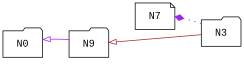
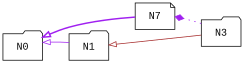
edge "N7" -> "N0": added
node "N9": label "N9" -> "N1"
